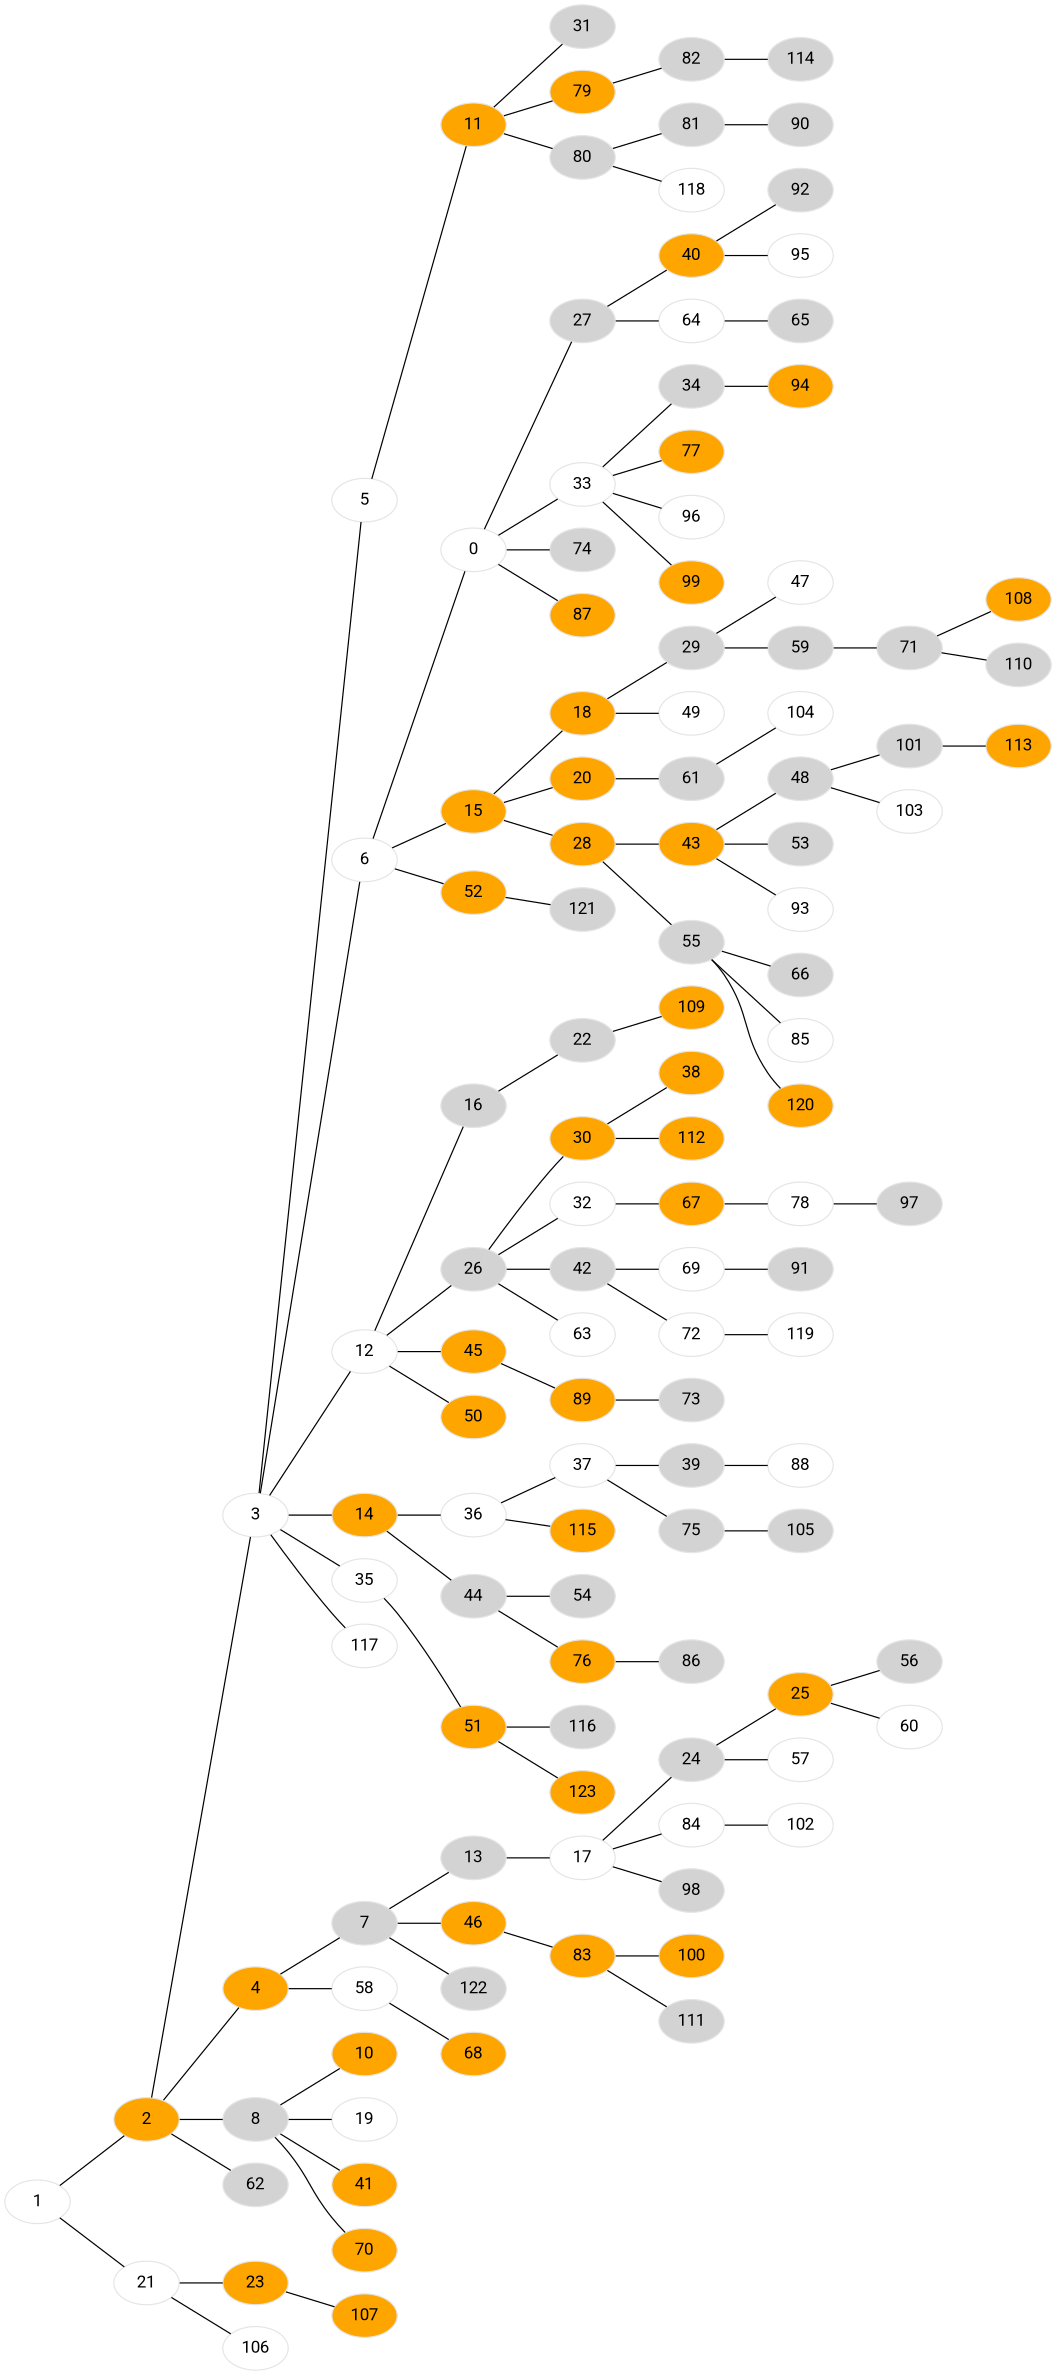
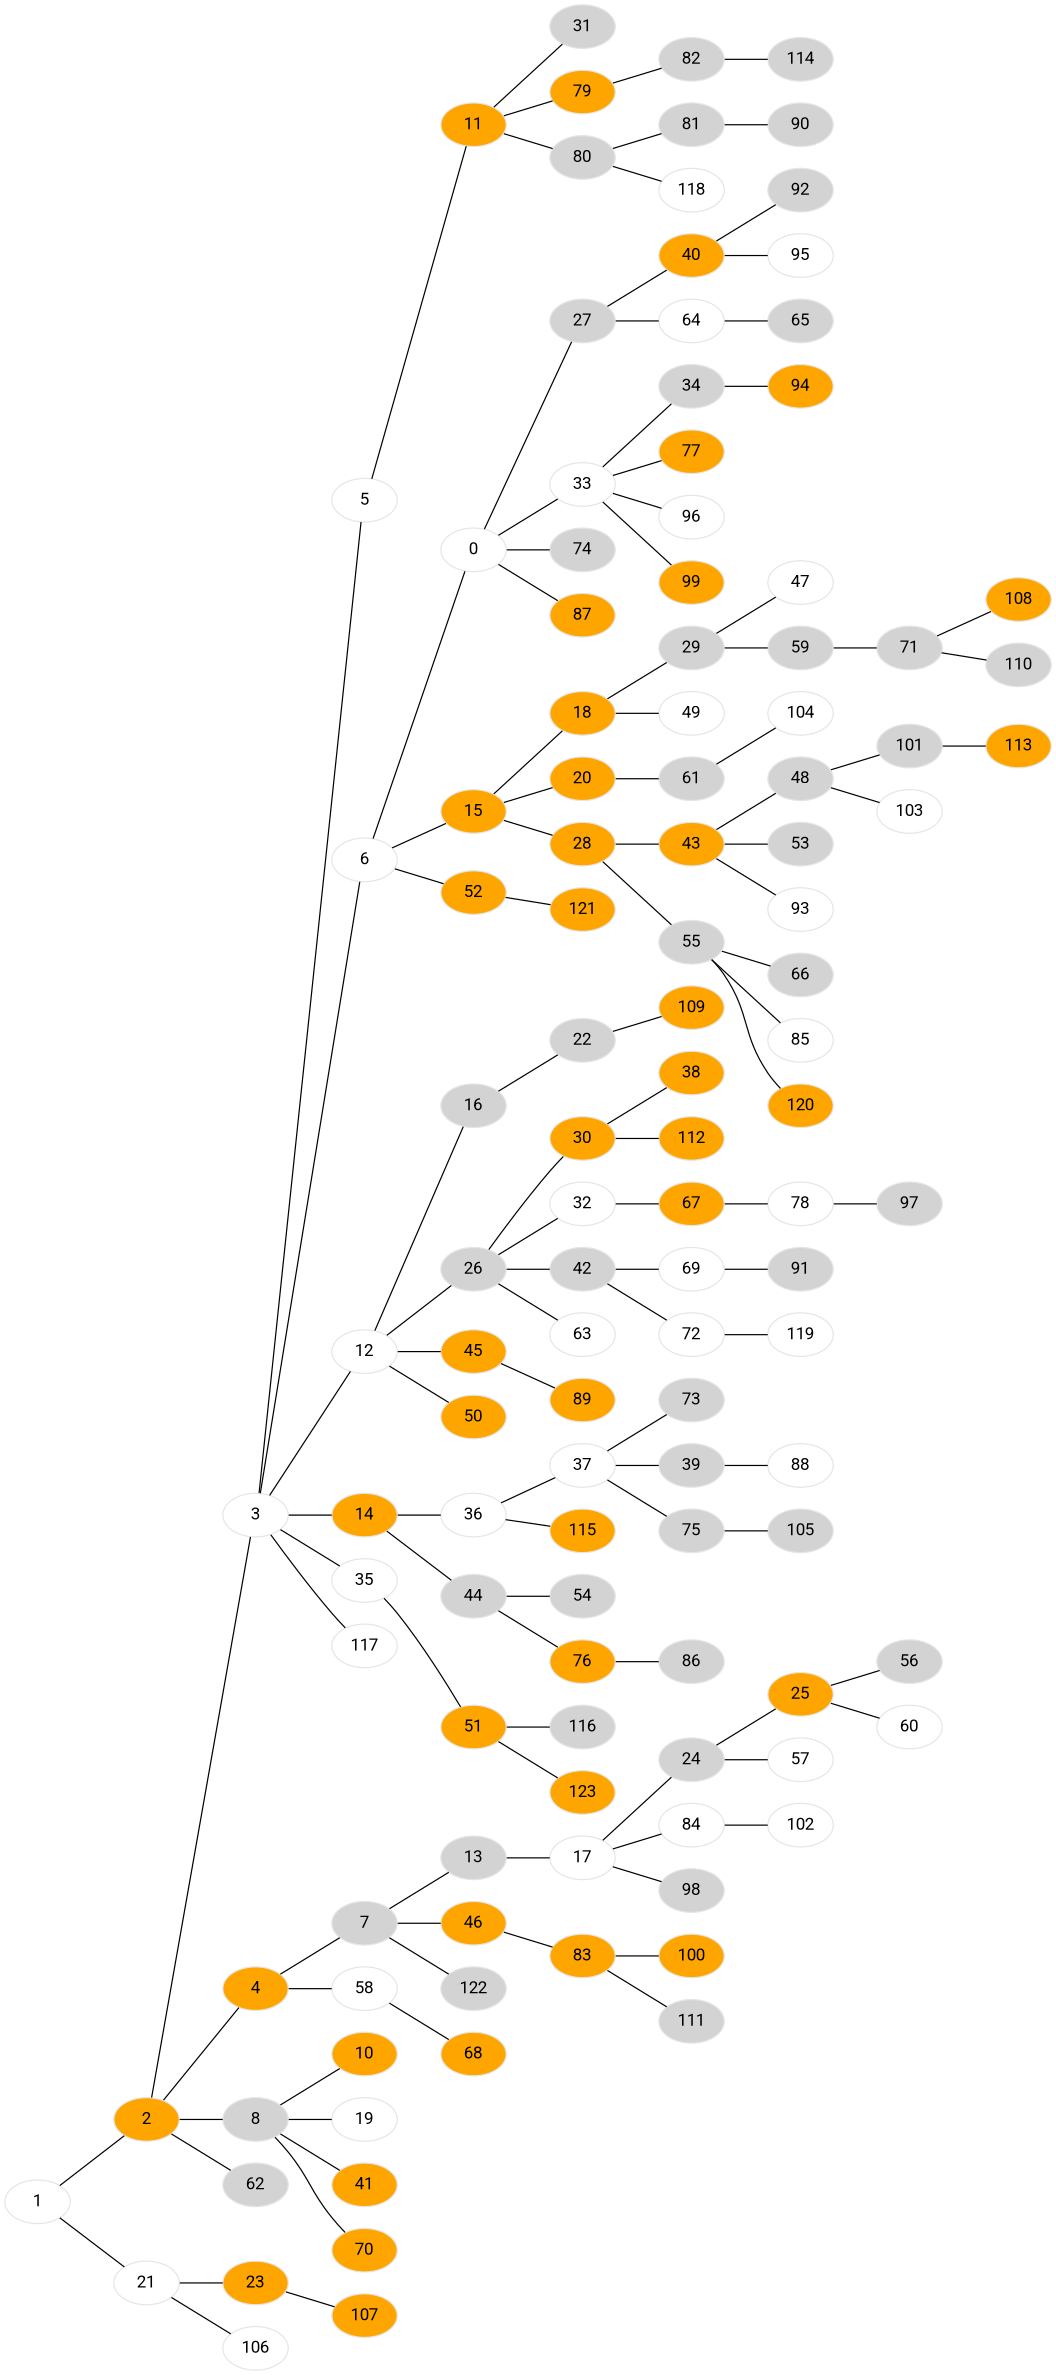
node "121": fillcolor lightgrey -> orange
edge "89" -- "73": now "37" -- "73"
